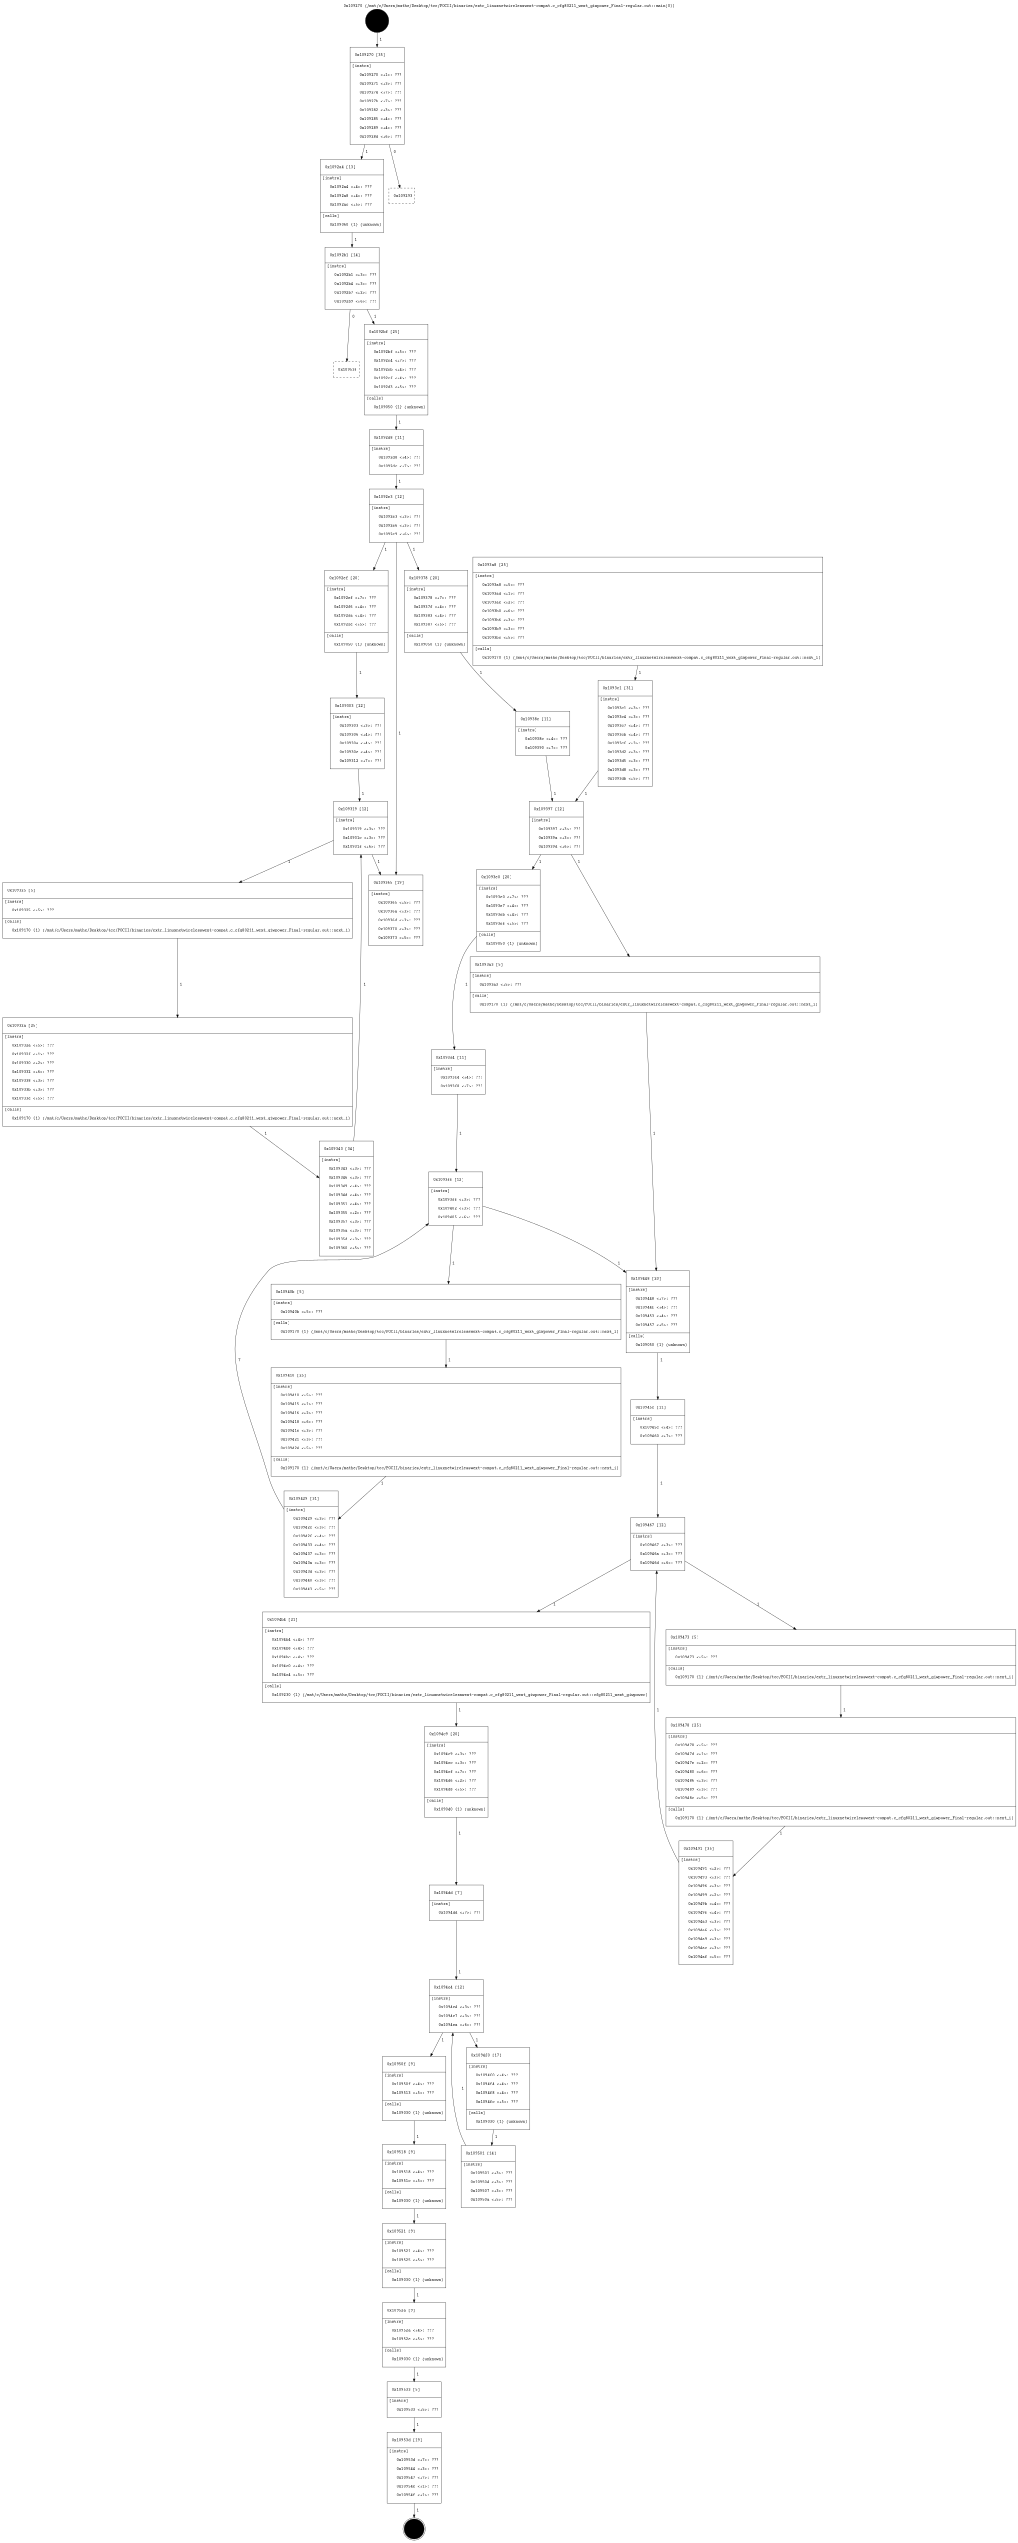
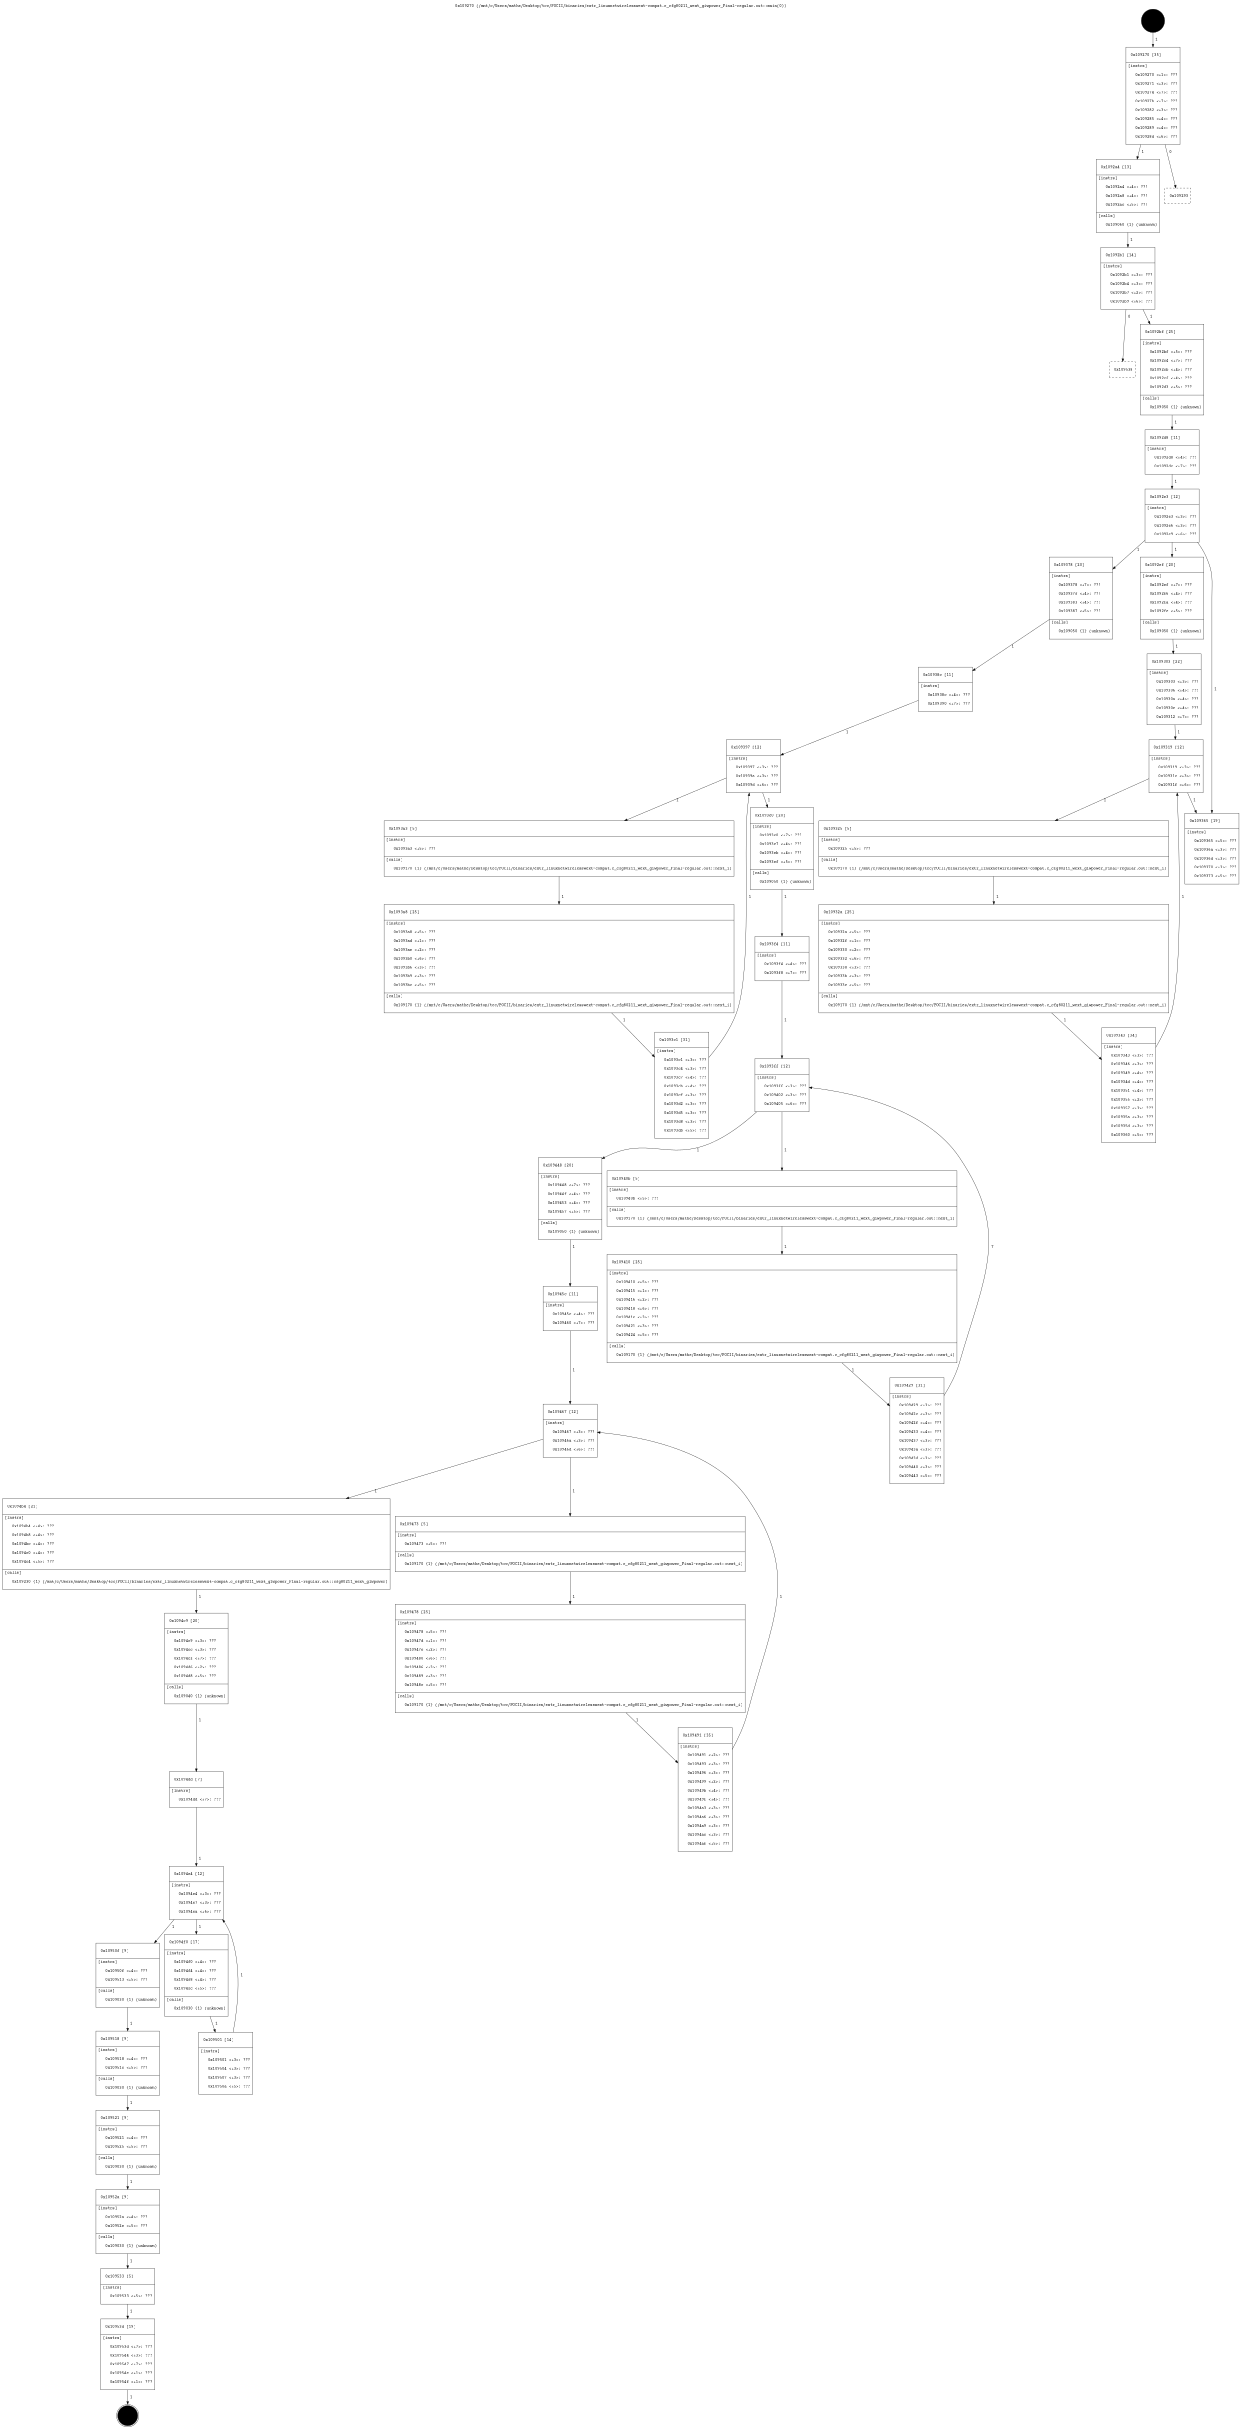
edge "0x1093a3 [5]" -> "0x109448 [20]": now "0x1093a3 [5]" -> "0x1093a8 [25]"
